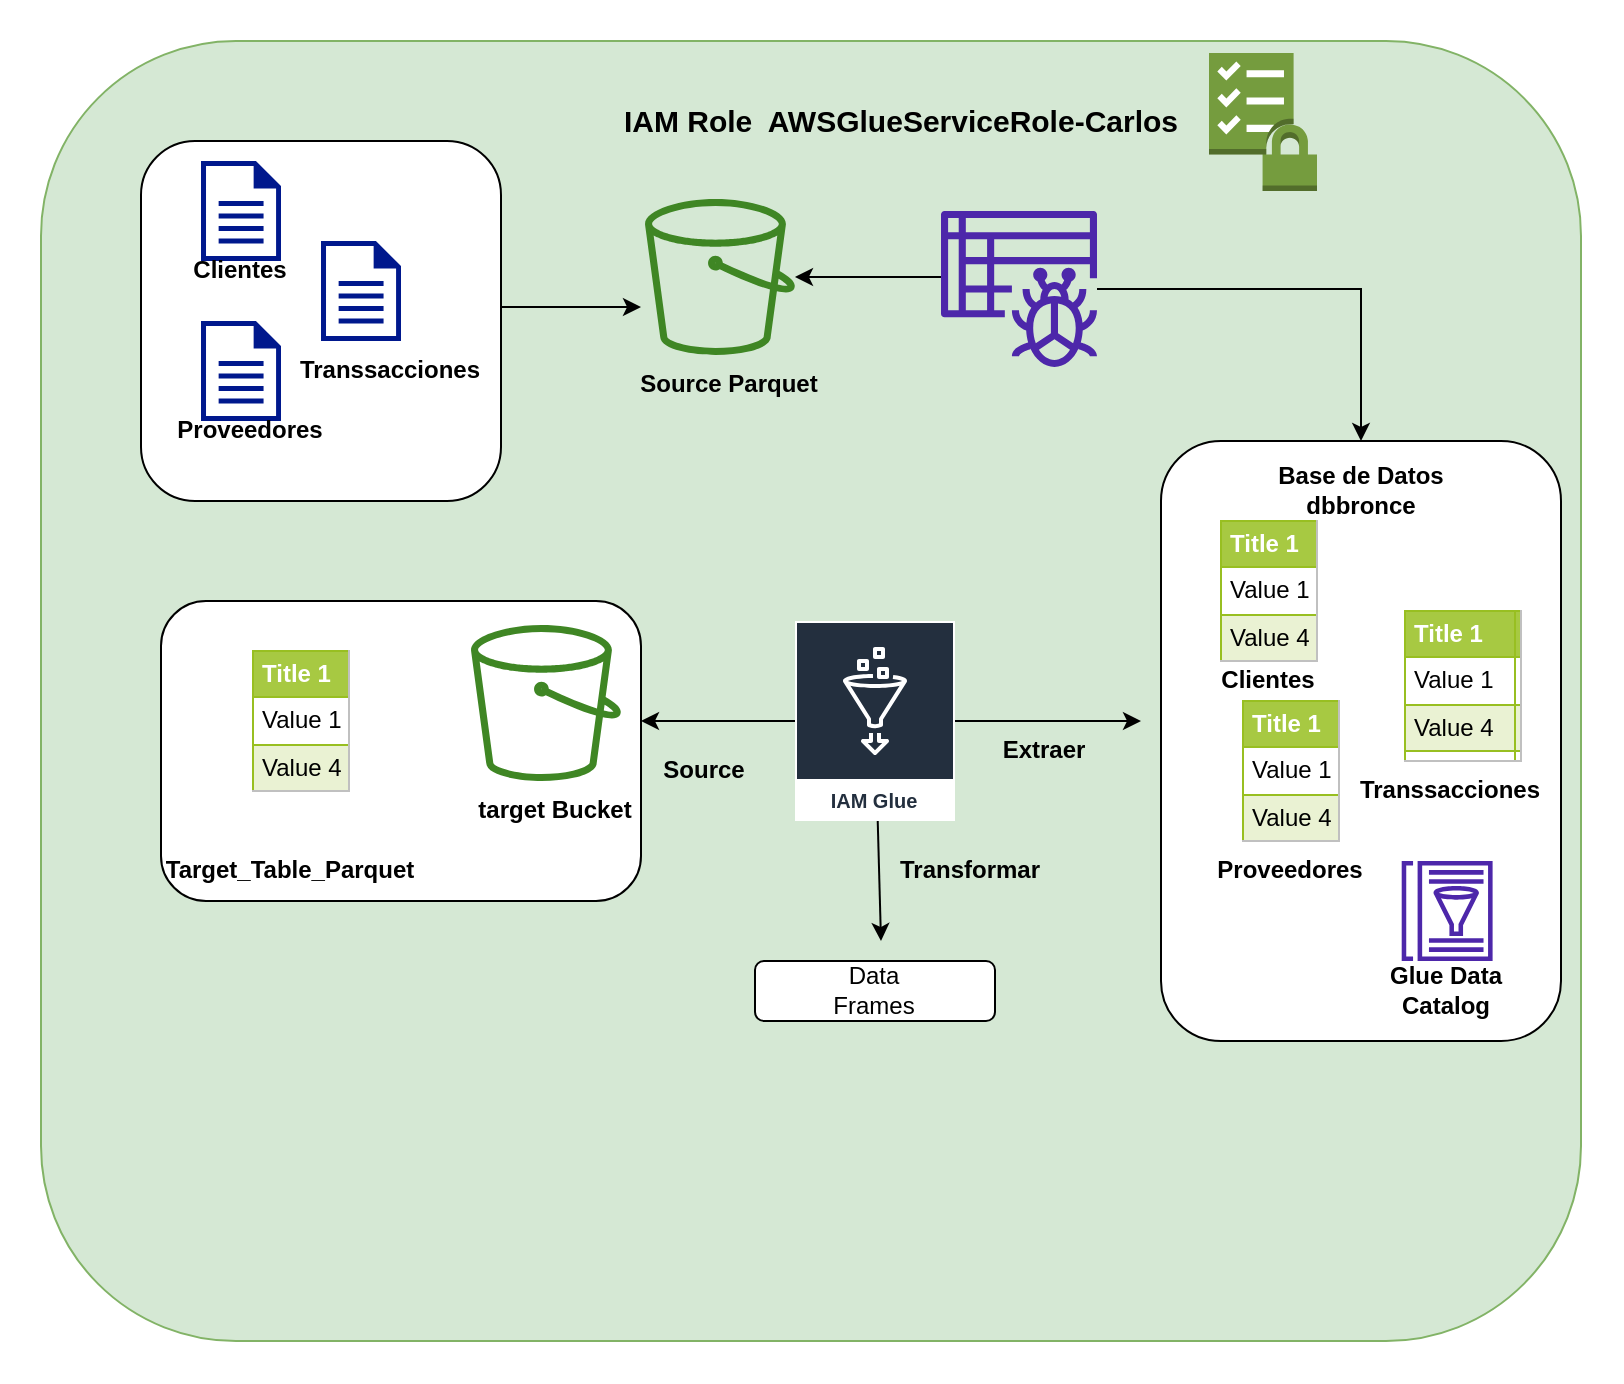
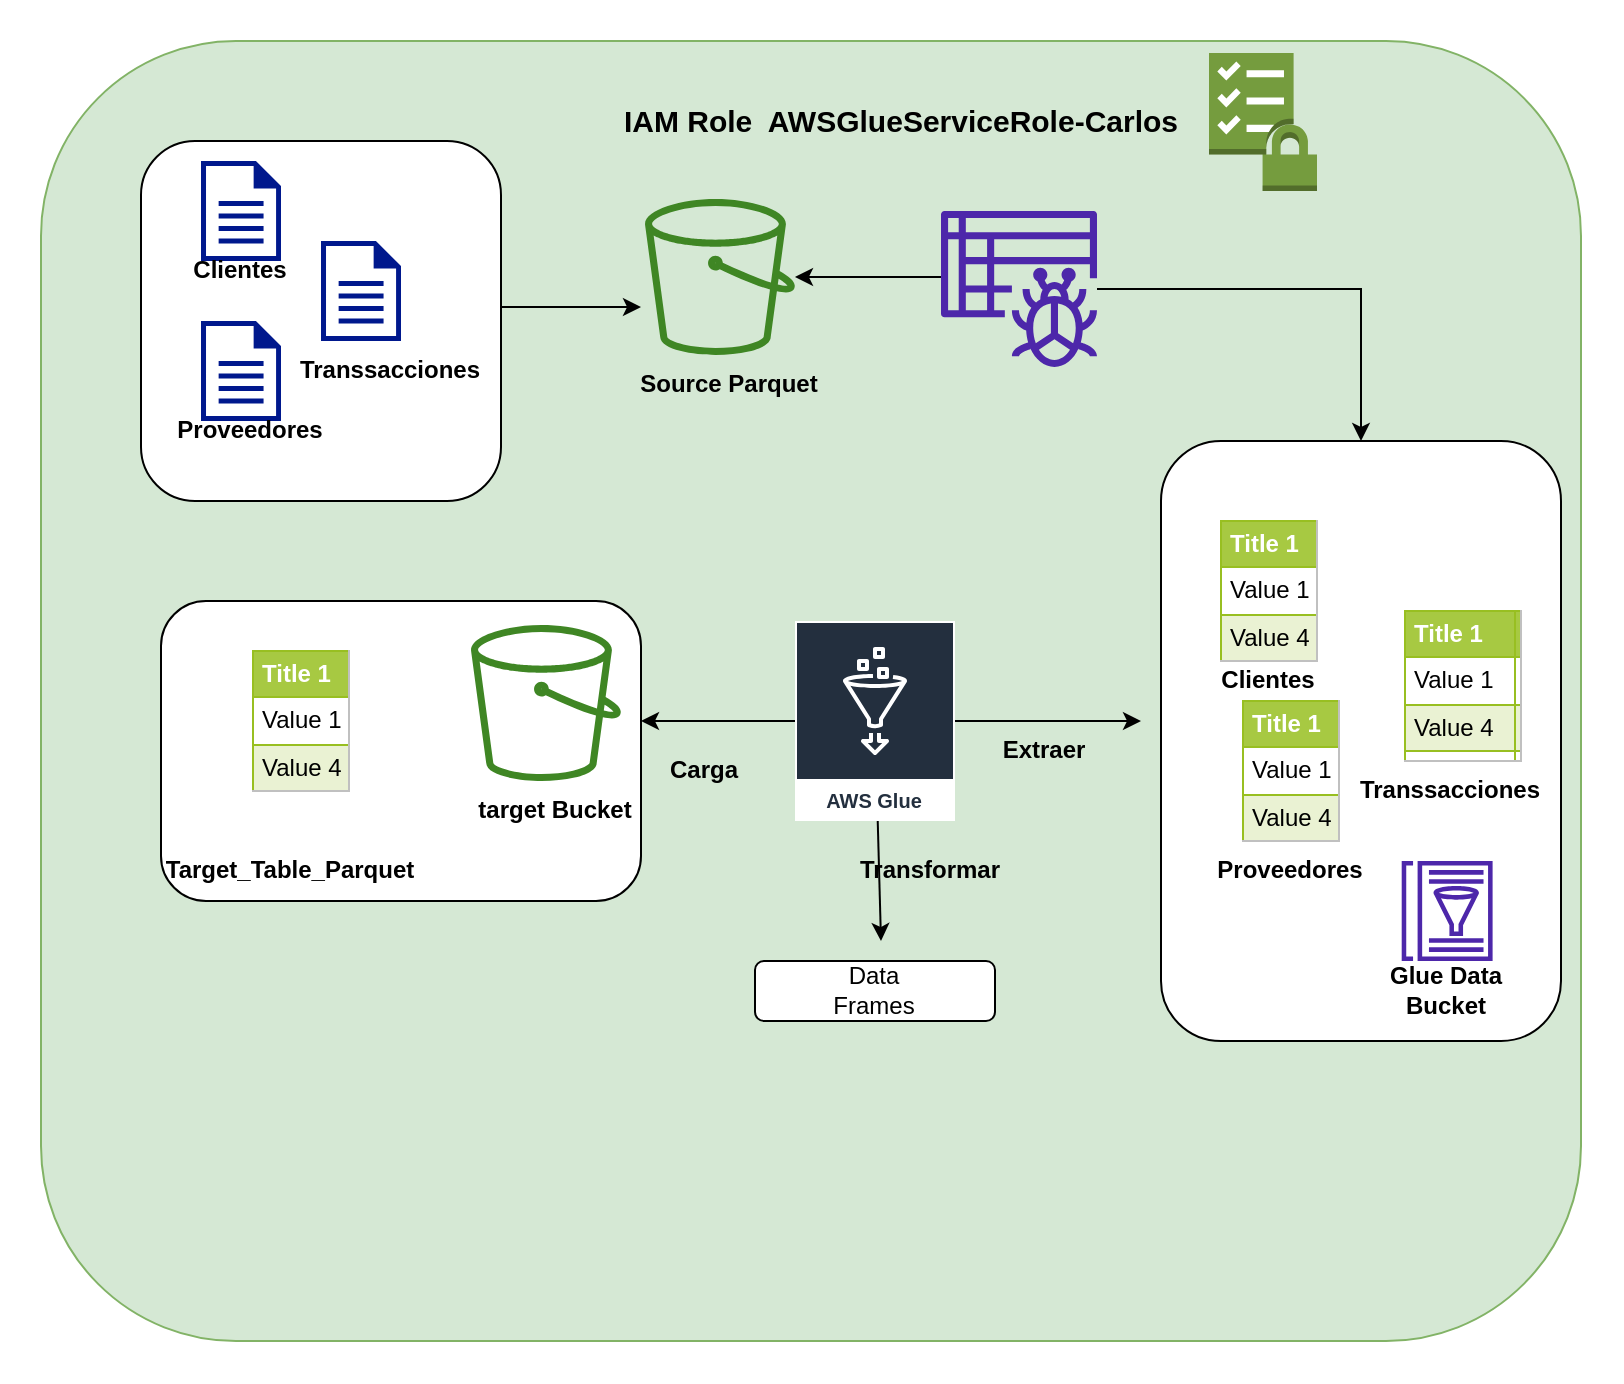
node "Base de Datos dbbronce": removed
node "Source": label "Source" -> "Carga"
node "IAM Glue": label "IAM Glue" -> "AWS Glue"
node "Transformar": moved (971, 871) -> (931, 871)
node "Glue Data Catalog": label "Glue Data Catalog" -> "Glue Data Bucket"
